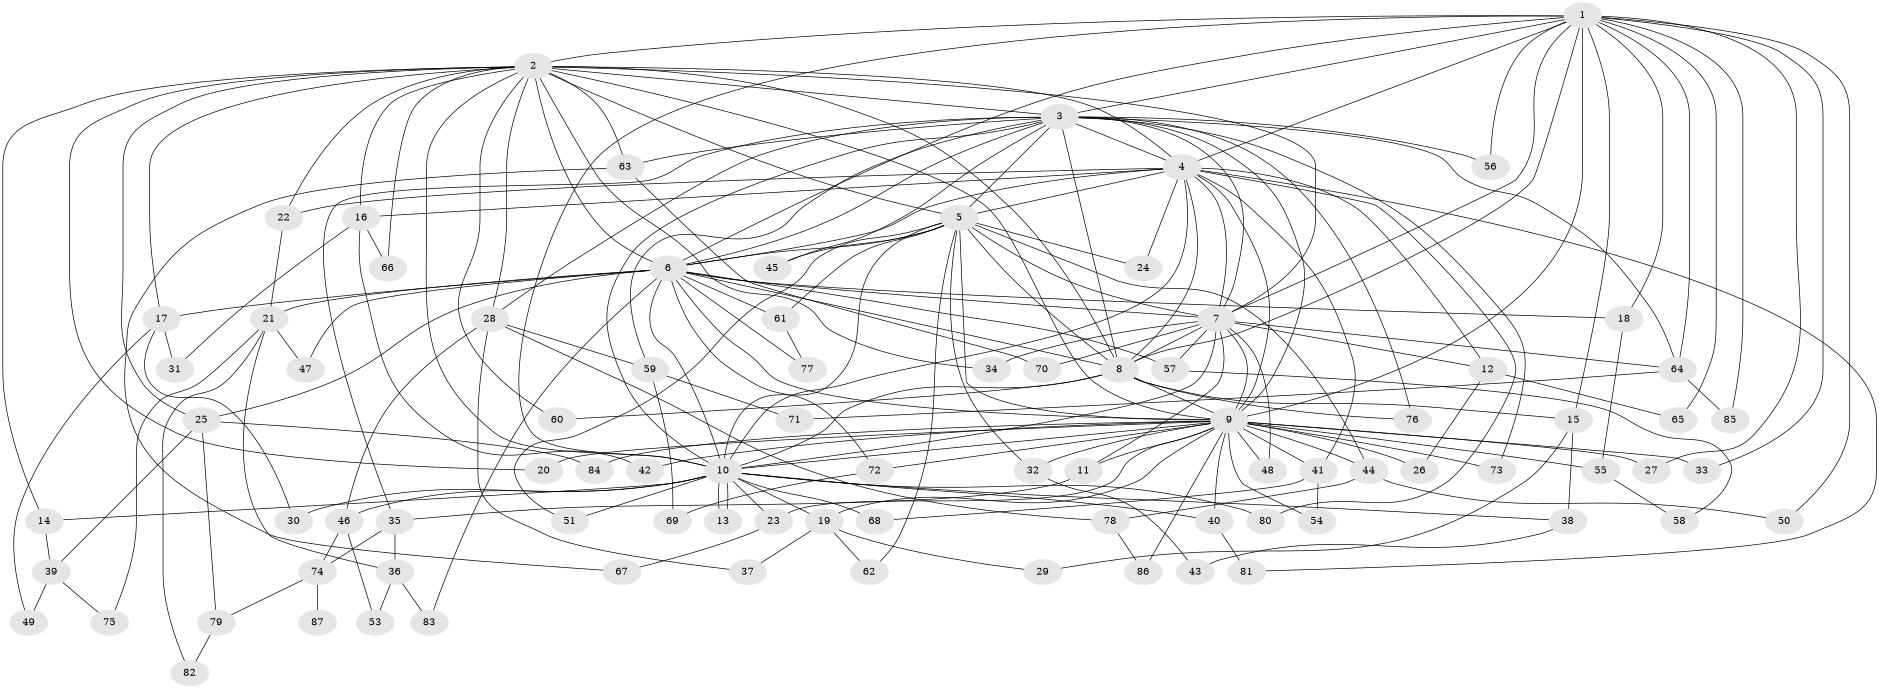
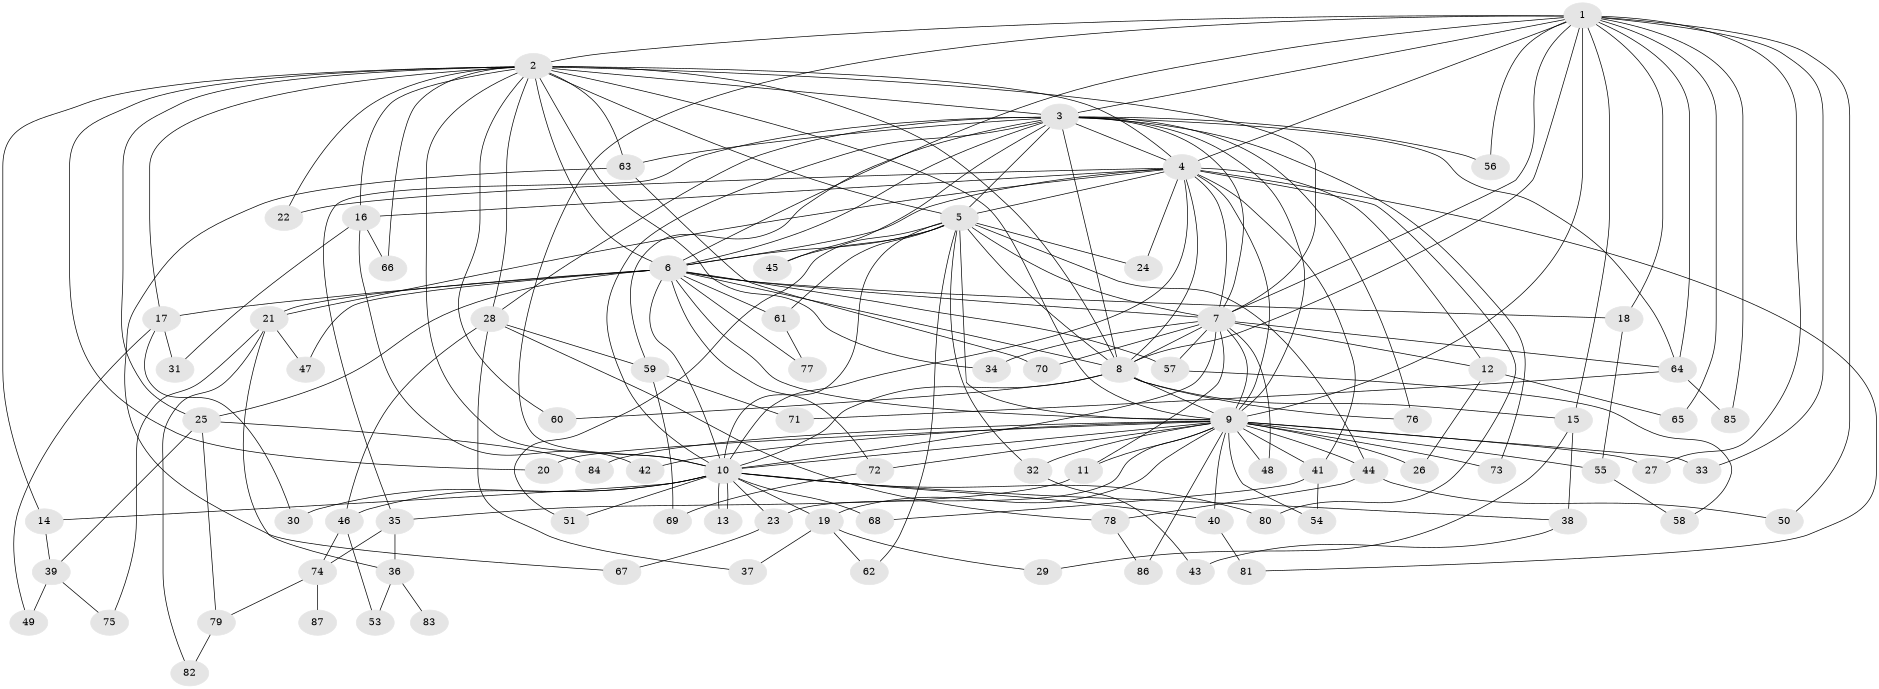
edge "22" -- "21": now "4" -- "21"
edge "6" -- "83": removed
